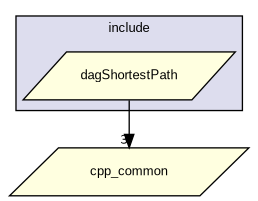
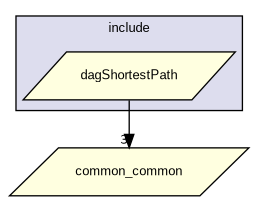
node "cpp_common": label "cpp_common" -> "common_common"
